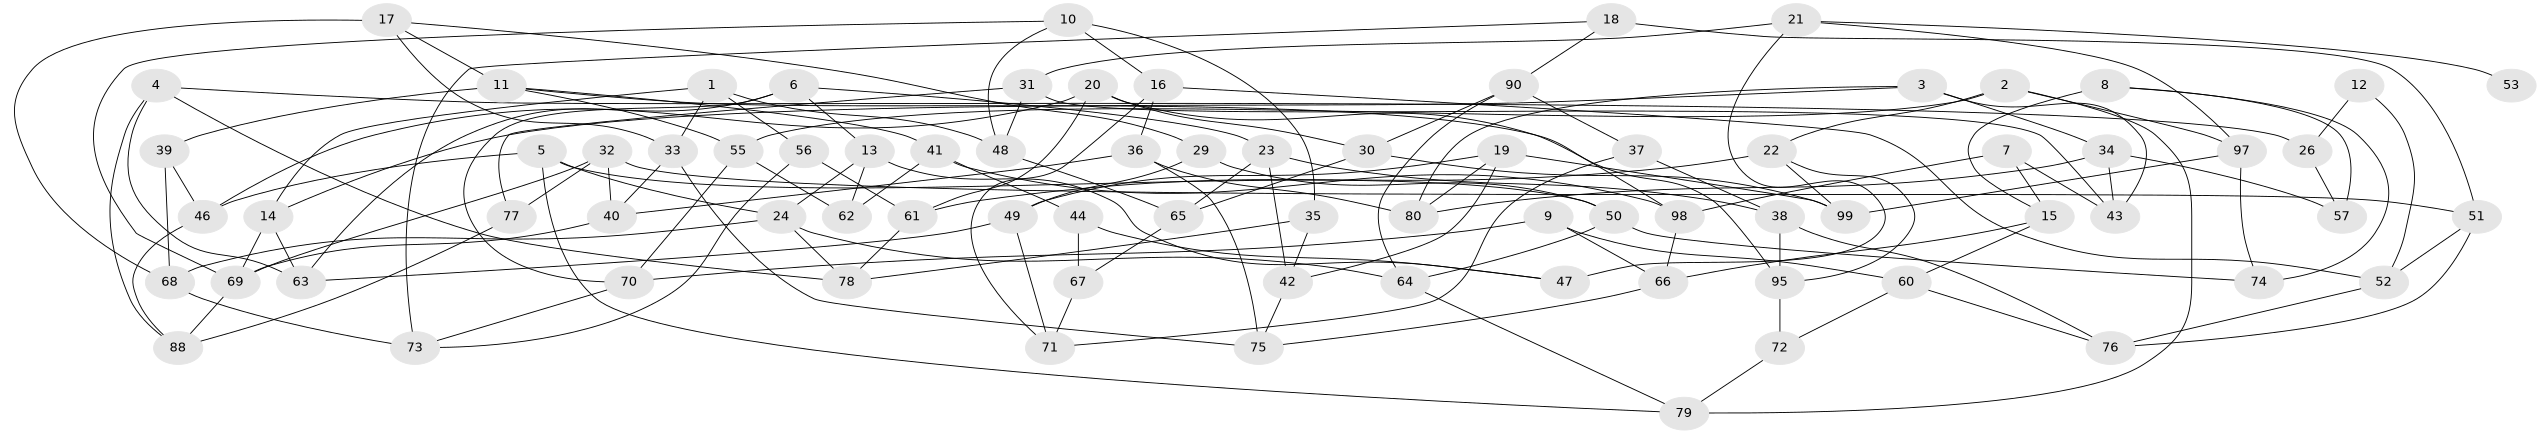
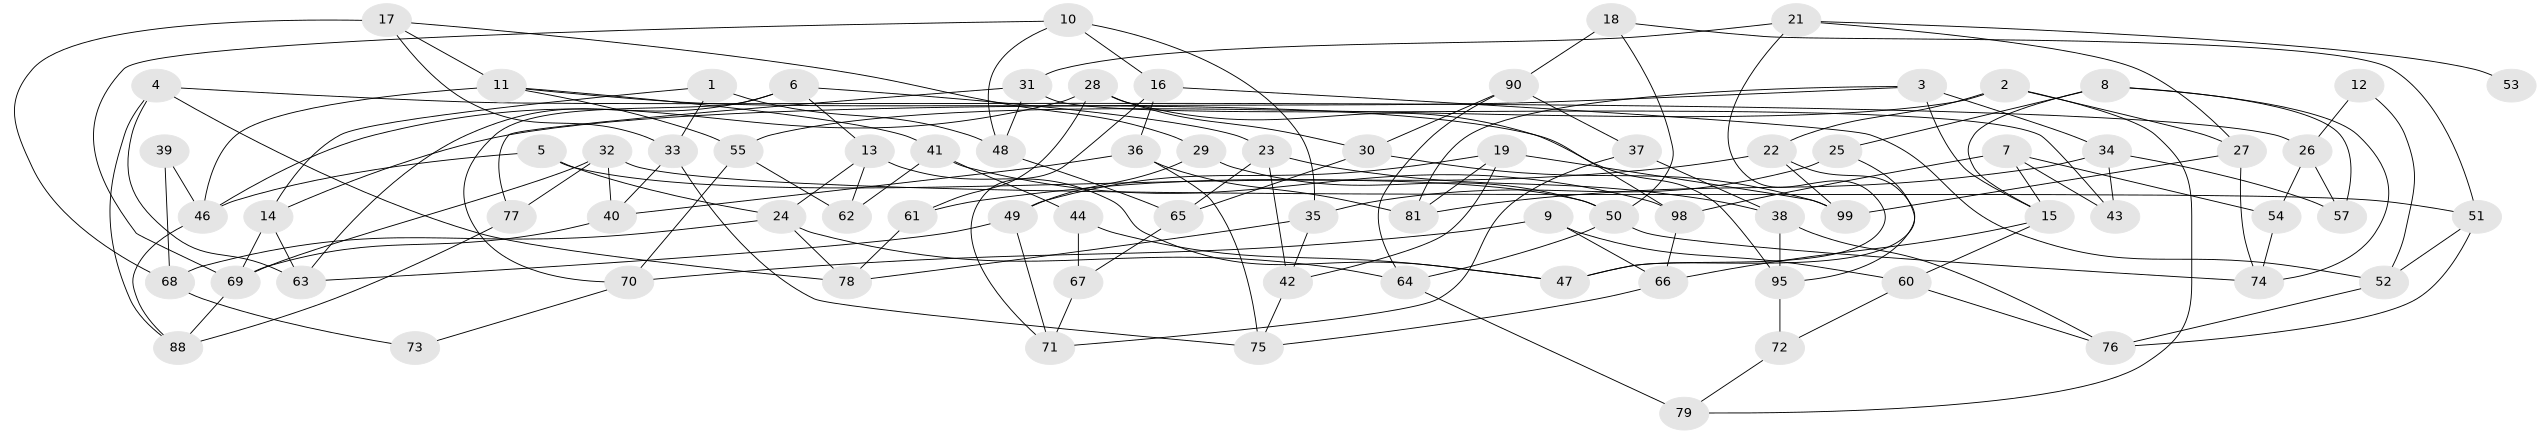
edge "18" -- "73": now "18" -- "50"
node "20": label "20" -> "28"
edge "11" -- "39": now "11" -- "46"
edge "3" -- "43": now "3" -- "15"
node "56": removed
node "25": added
node "97": label "97" -> "27"
node "80": label "80" -> "81"
node "54": added
edge "5" -- "79": removed
